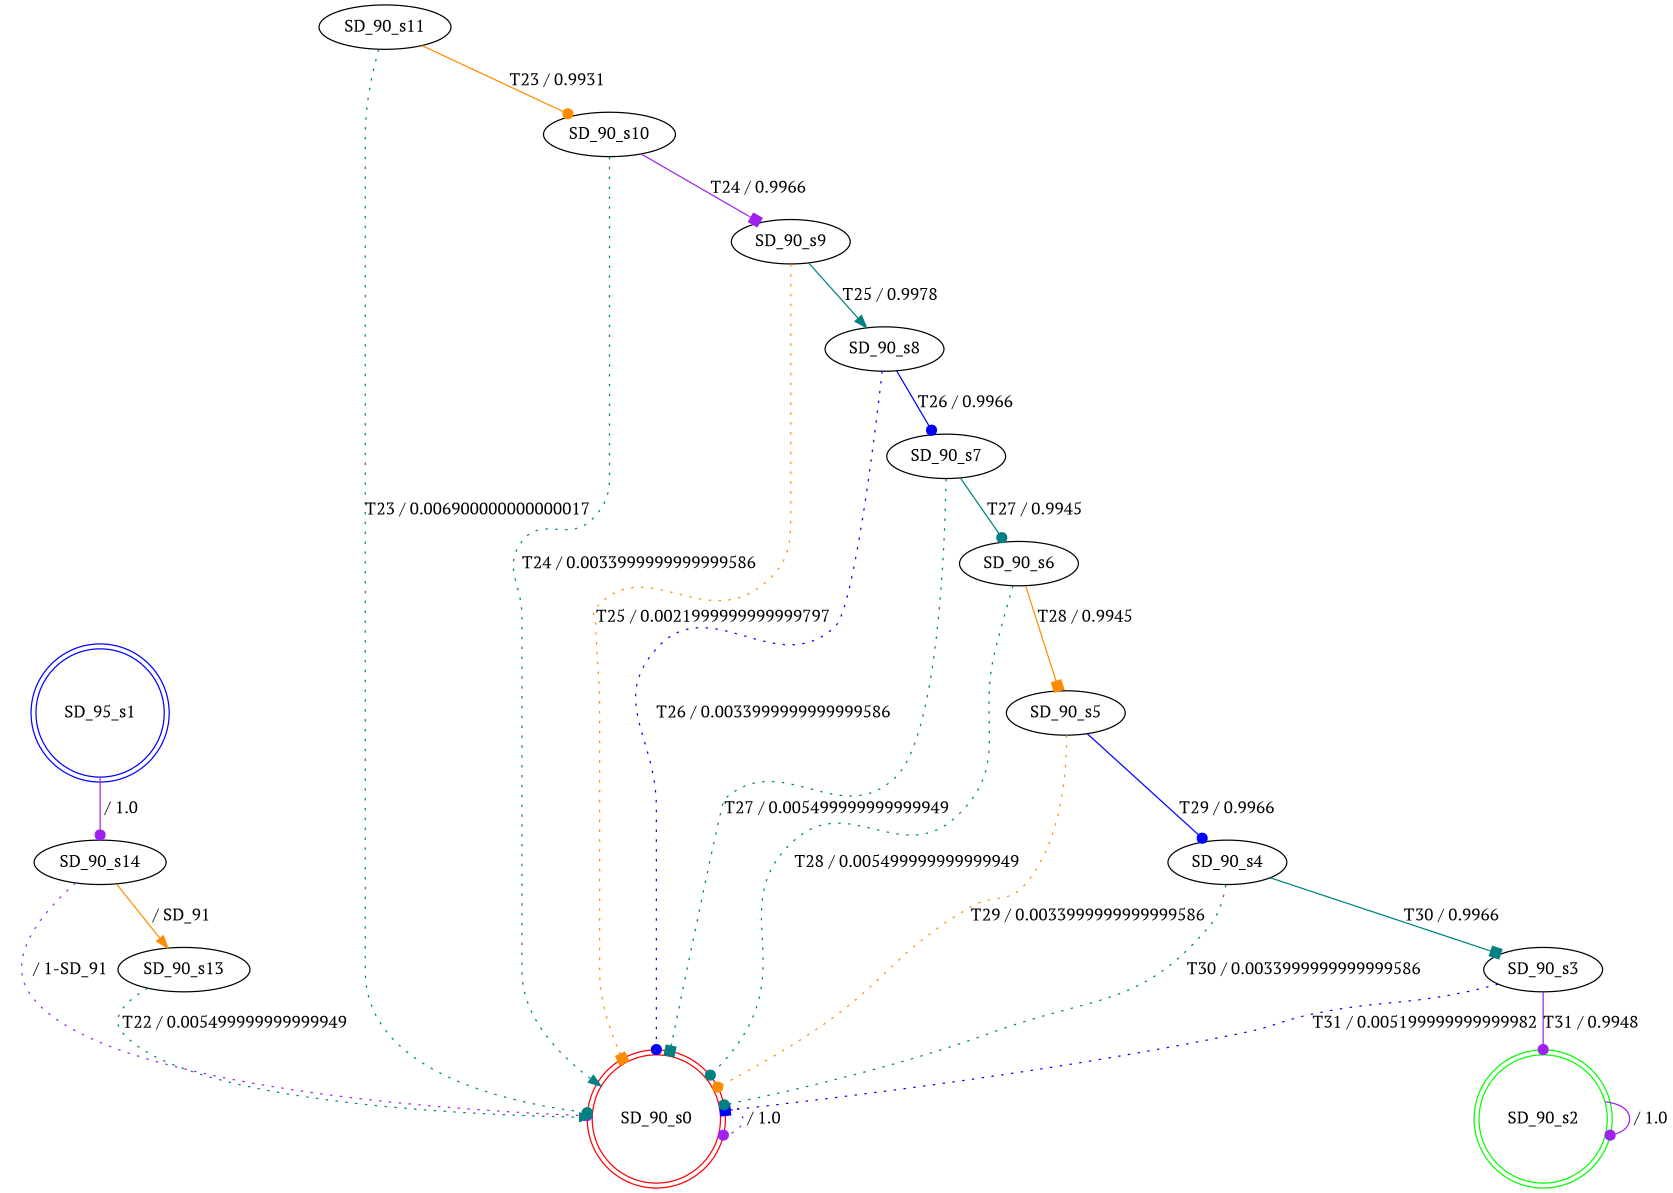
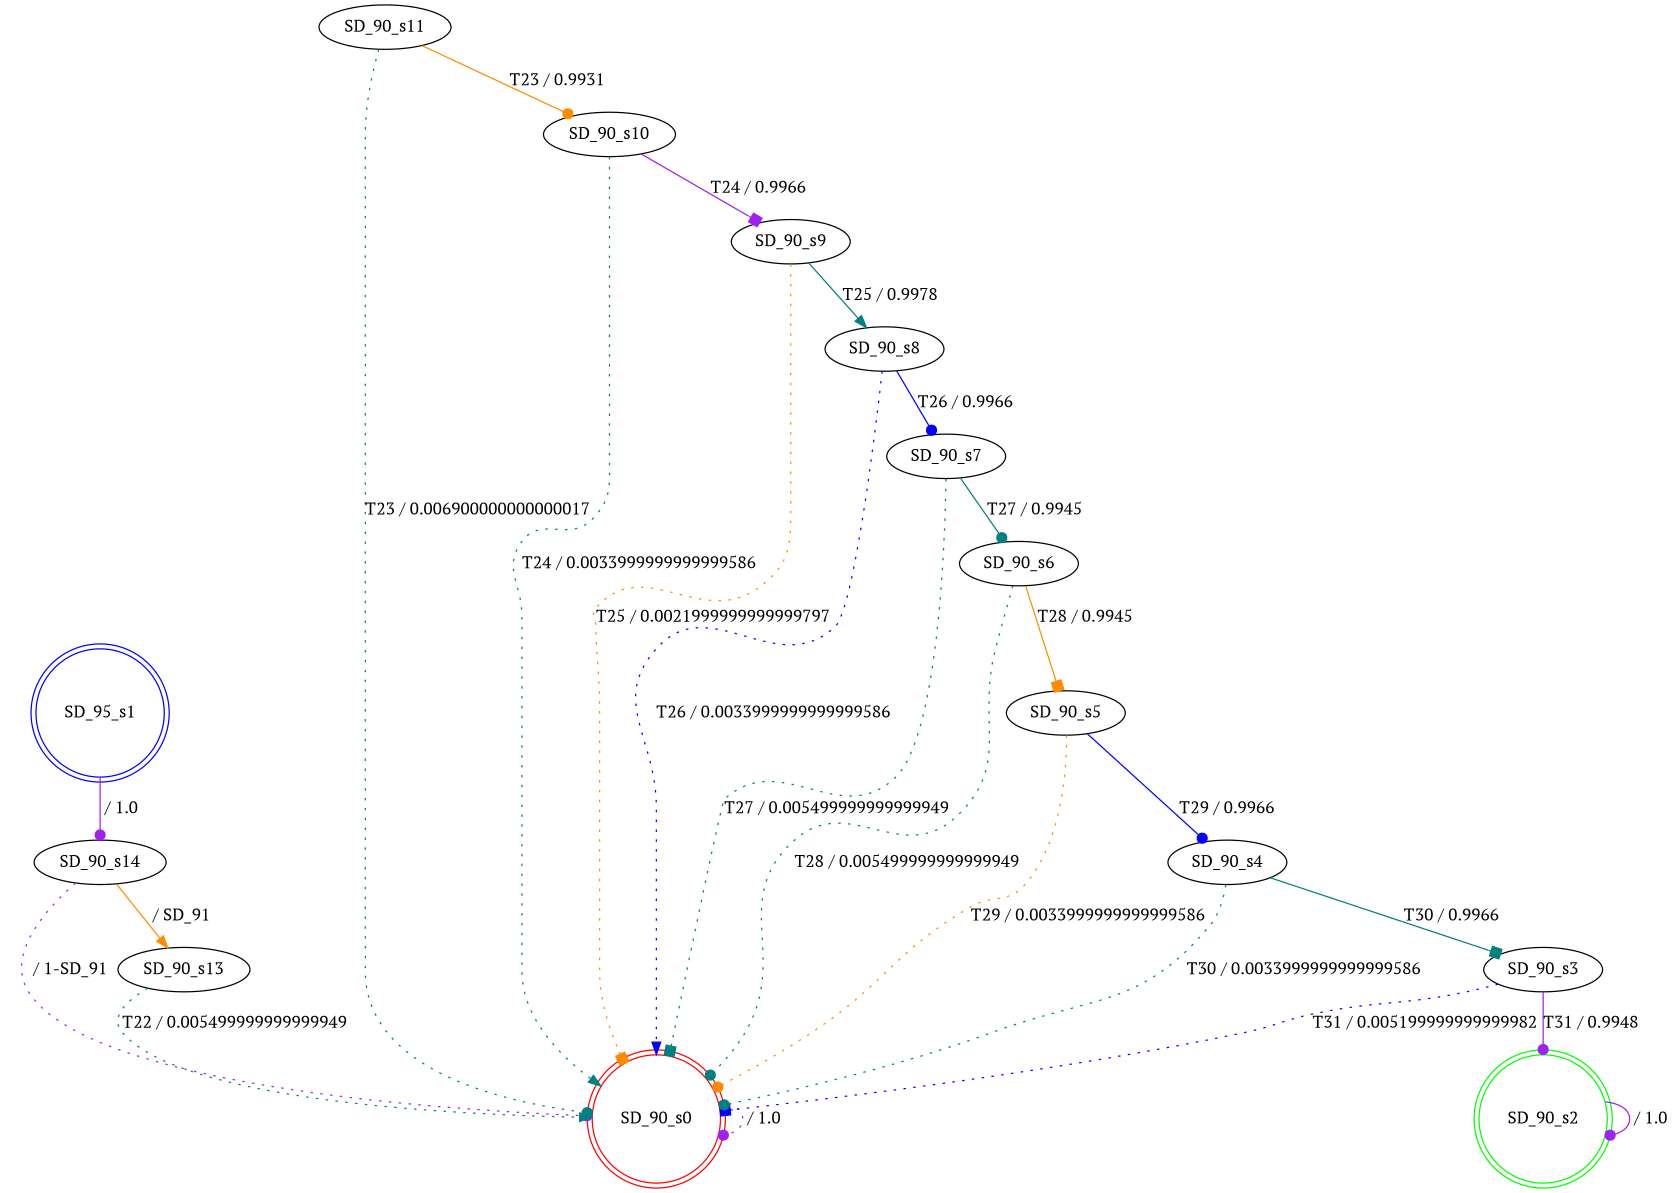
edge "SD_90_s8" -> "SD_90_s0": arrowhead dot -> normal
